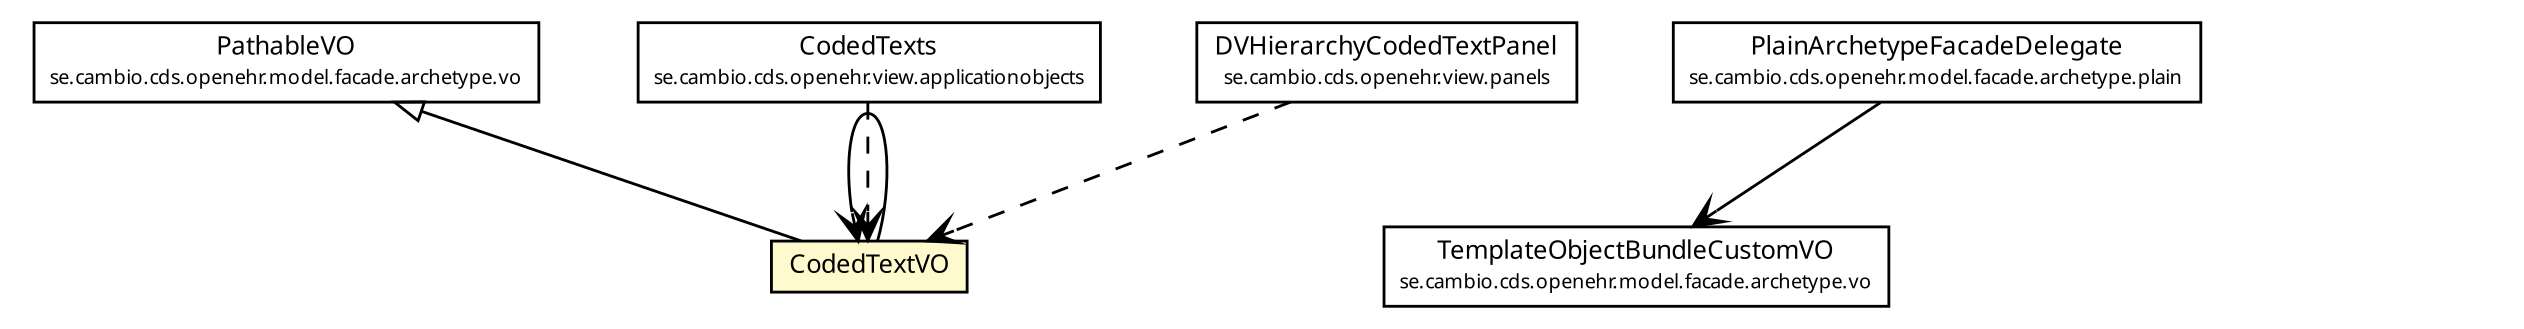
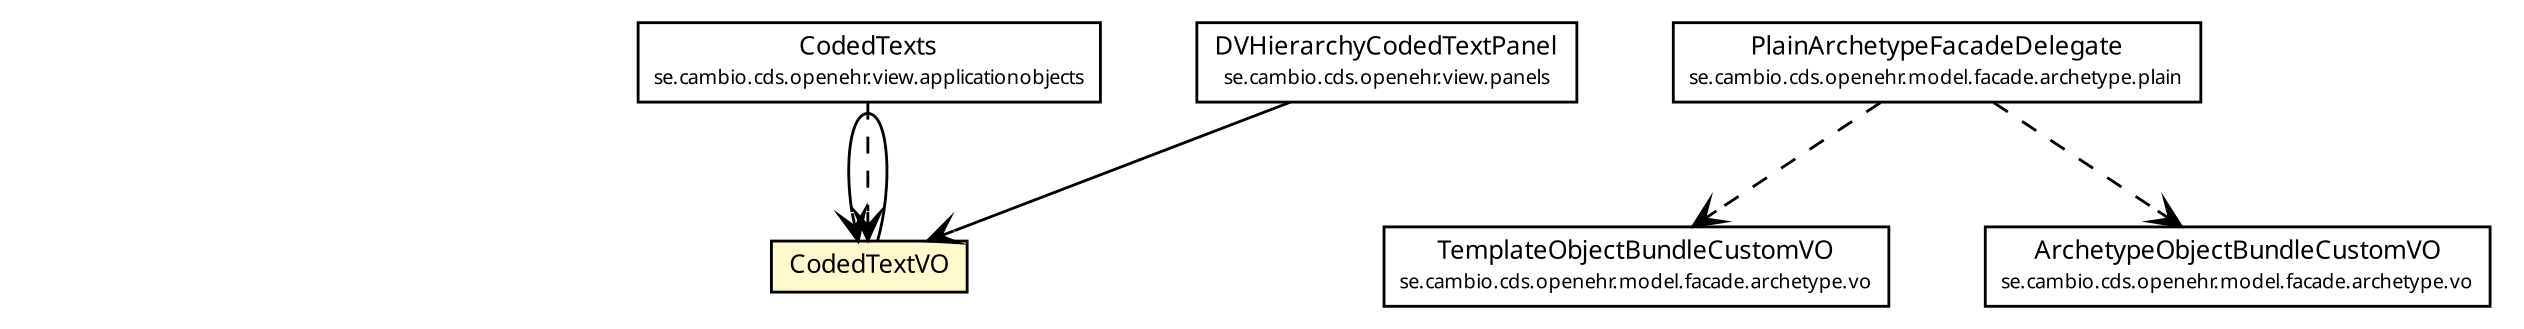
node "PathableVO": removed
edge "PlainArchetypeFacadeDelegate" -> "TemplateObjectBundleCustomVO": style solid -> dashed
edge "DVHierarchyCodedTextPanel" -> "CodedTextVO": style dashed -> solid
node "ArchetypeObjectBundleCustomVO": added
